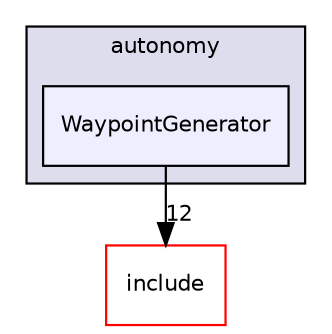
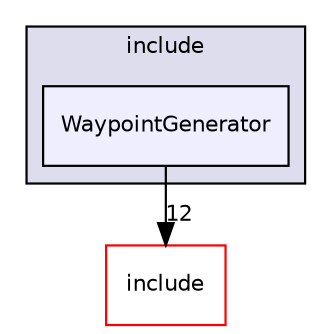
cluster "autonomy": label "autonomy" -> "include"
